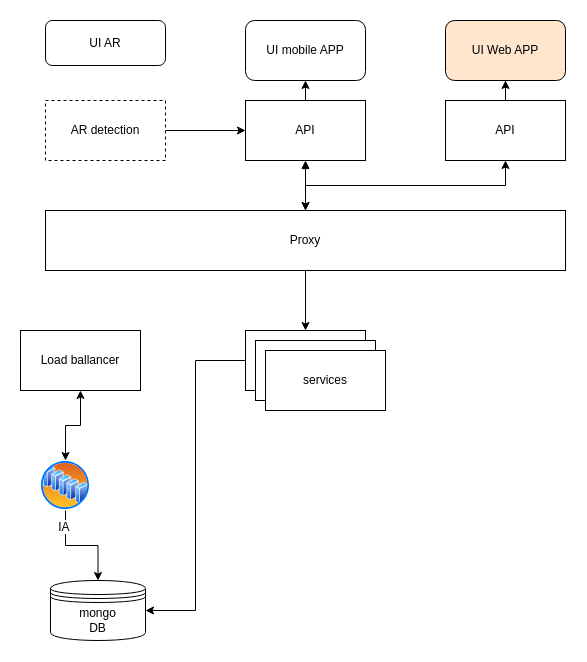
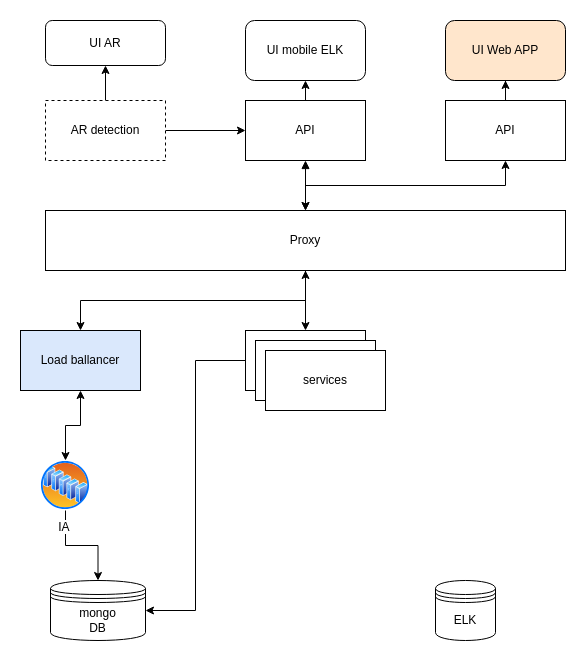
node "UI mobile APP": label "UI mobile APP" -> "UI mobile ELK"
edge "AR detection" -> "UI AR": added
edge "Proxy" -- "Load ballancer": added
node "Load ballancer": fillcolor #ffffff -> #dae8fc
node "ELK": added
